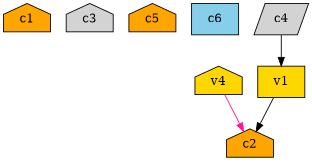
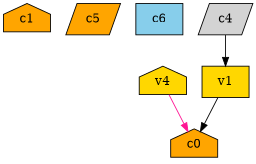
node "c3": removed
node "c5": shape house -> parallelogram
node "c2": label "c2" -> "c0"
